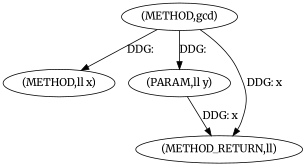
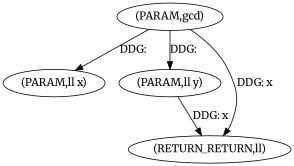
node "(METHOD,gcd)": label "(METHOD,gcd)" -> "(PARAM,gcd)"
node "(METHOD,ll x)": label "(METHOD,ll x)" -> "(PARAM,ll x)"
node "(METHOD_RETURN,ll)": label "(METHOD_RETURN,ll)" -> "(RETURN_RETURN,ll)"
